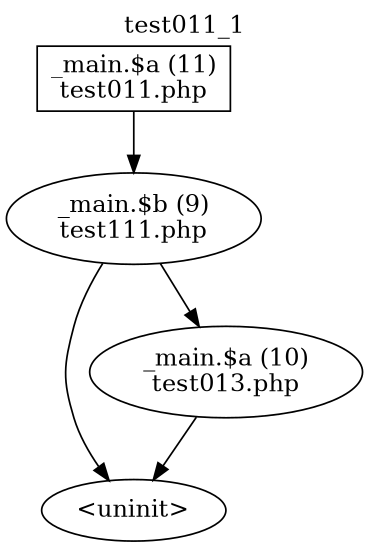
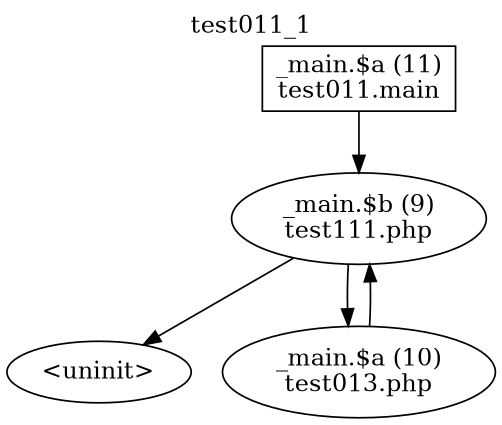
node "_main.$a (11) test011.php": label "_main.$a (11) test011.php" -> "_main.$a (11) test011.main"
edge "_main.$a (10) test013.php" -> "<uninit>": now "_main.$a (10) test013.php" -> "_main.$b (9) test111.php"
